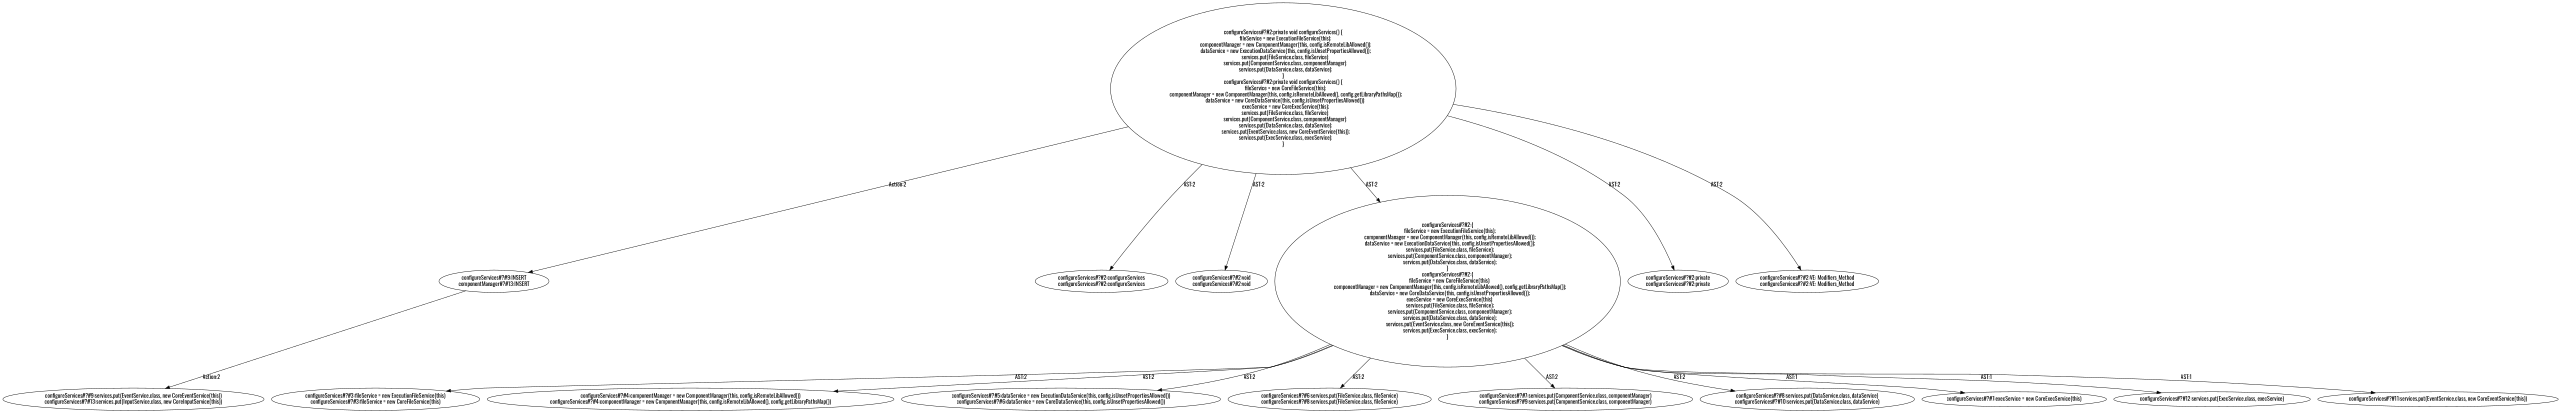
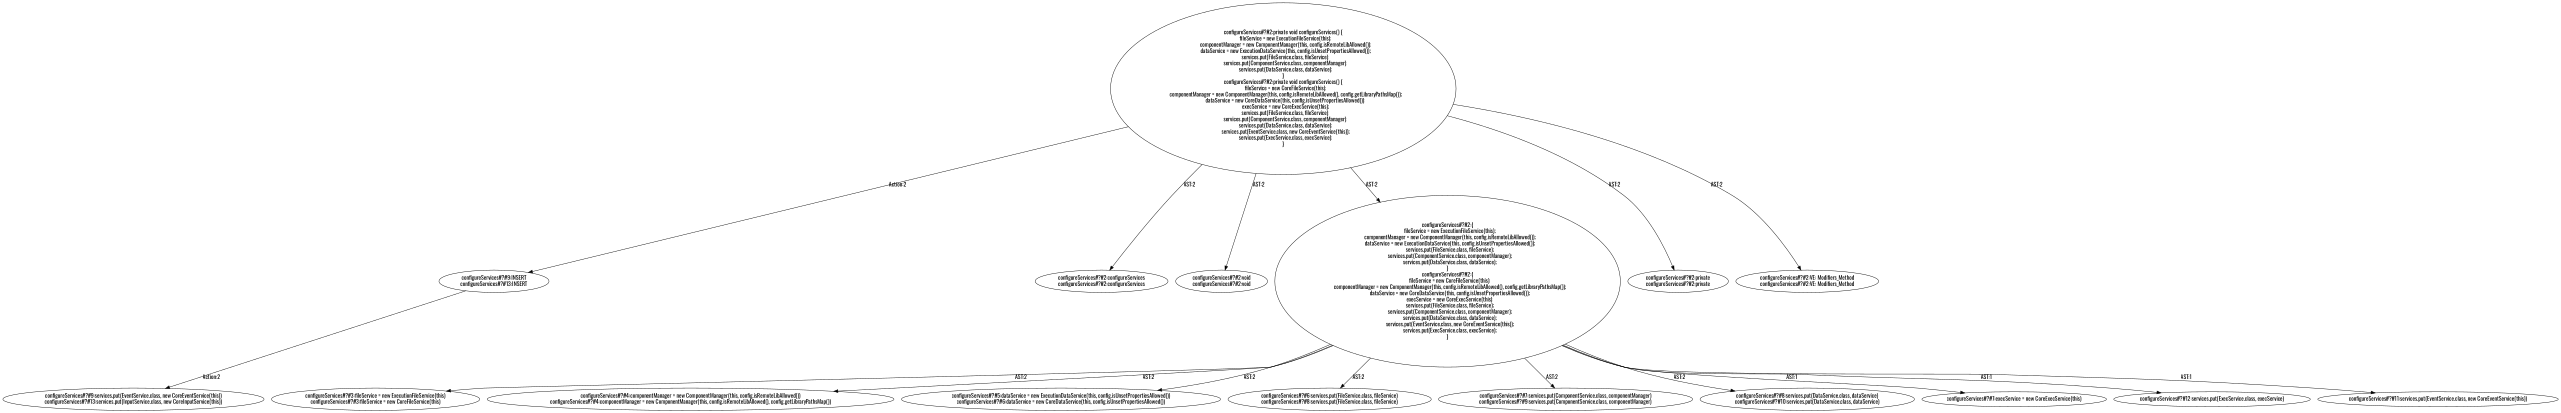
node "configureServices#?#9:INSERT componentManager#?#13:INSERT": label "configureServices#?#9:INSERT componentManager#?#13:INSERT" -> "configureServices#?#9:INSERT configureServices#?#13:INSERT"
